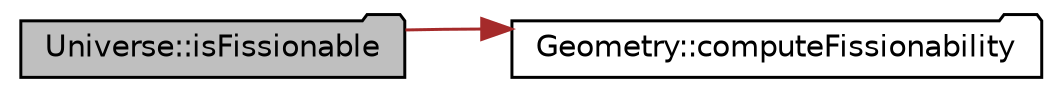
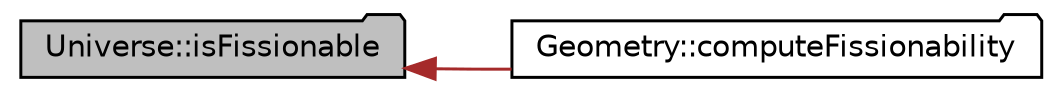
edge "Universe::isFissionable" -> "Geometry::computeFissionability": reversed
